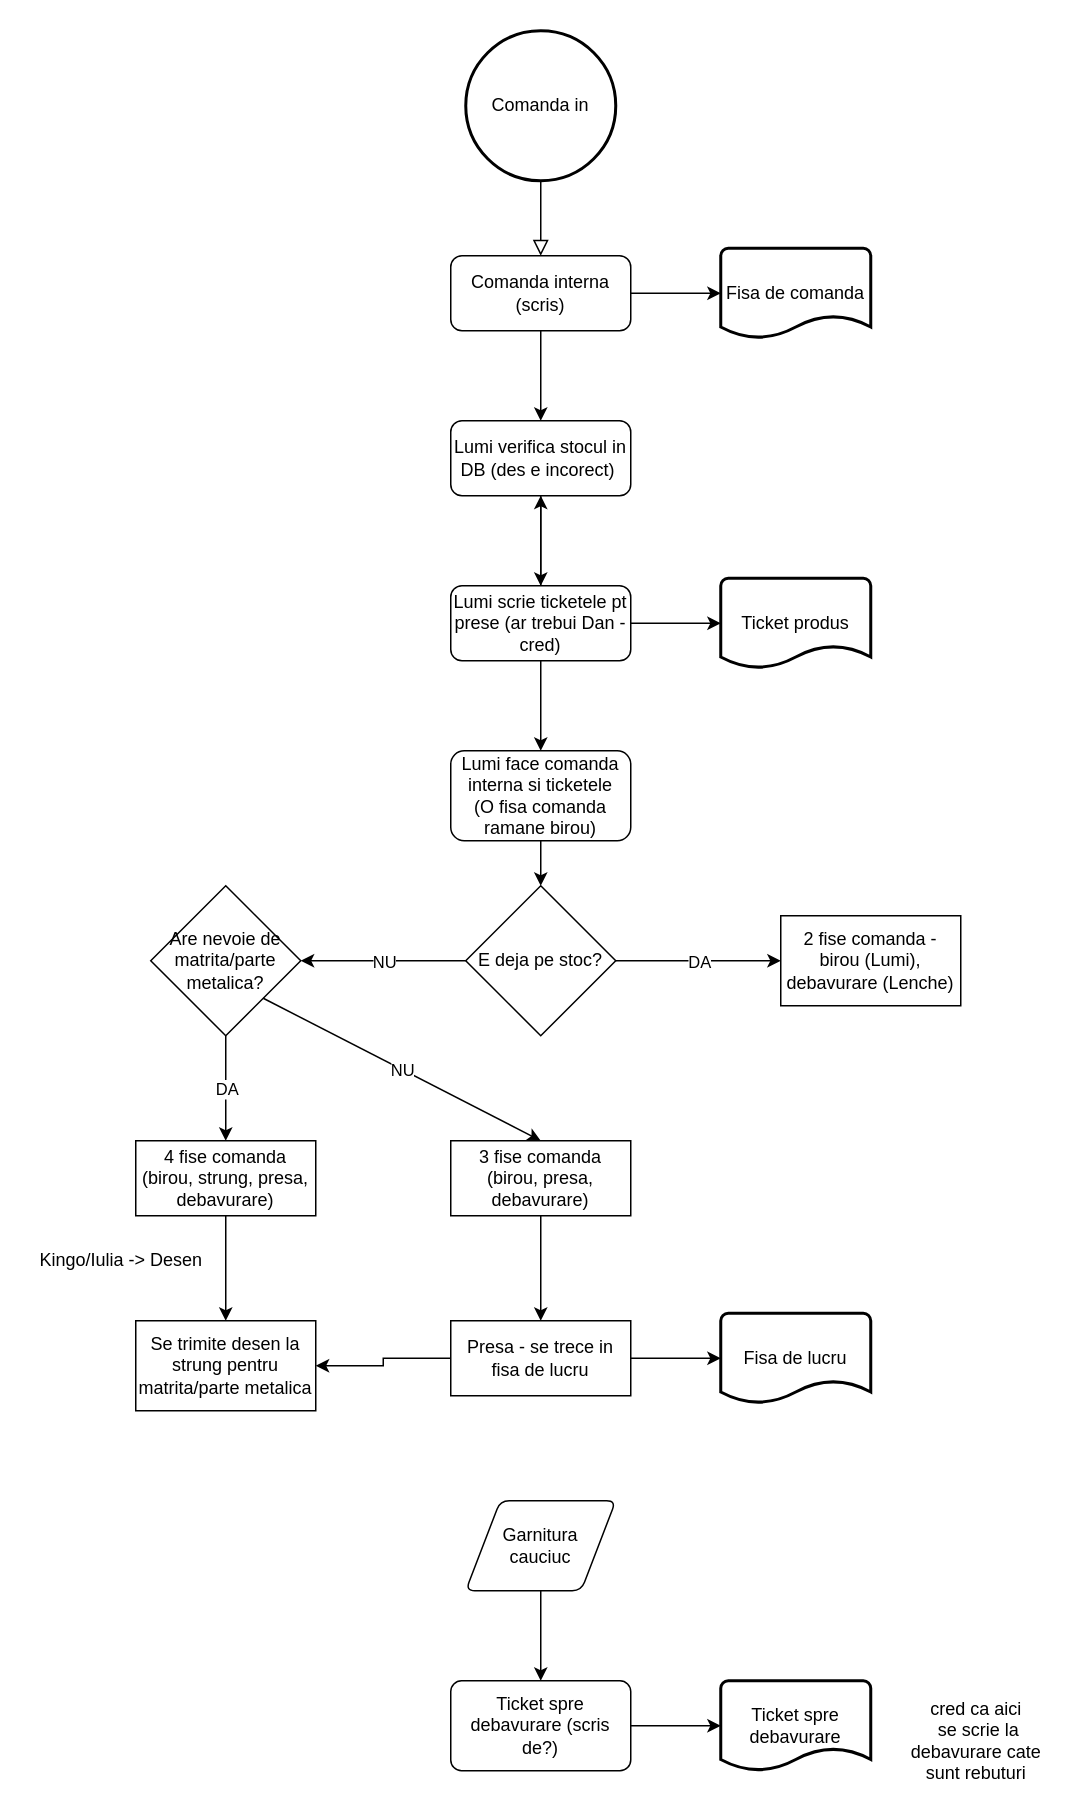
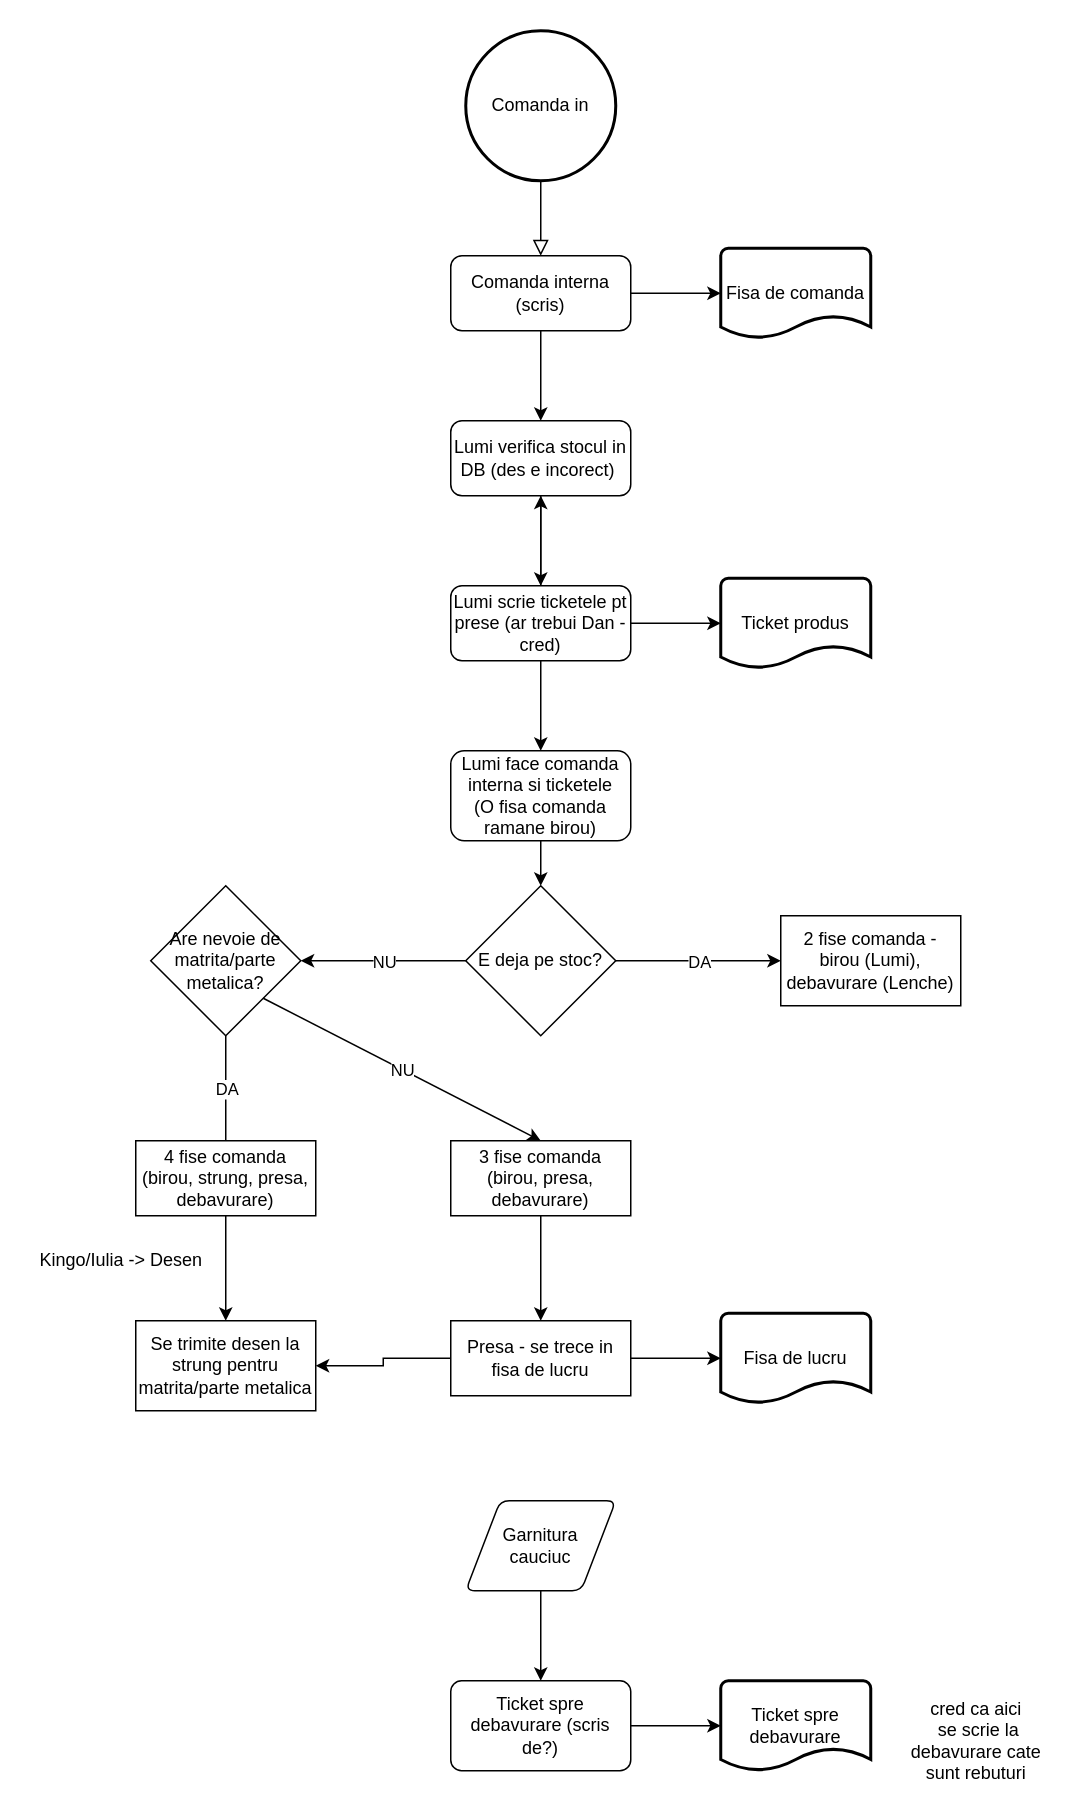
edge "Are nevoie de matrita/parte metalica?" -> "4 fise comanda (birou, strung, presa, debavurare)": arrowhead classic -> none
